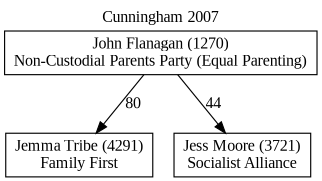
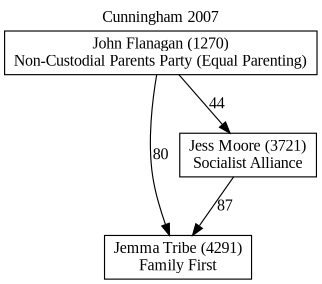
edge "Jess Moore (3721) Socialist Alliance" -> "Jemma Tribe (4291) Family First": added, label "87"
